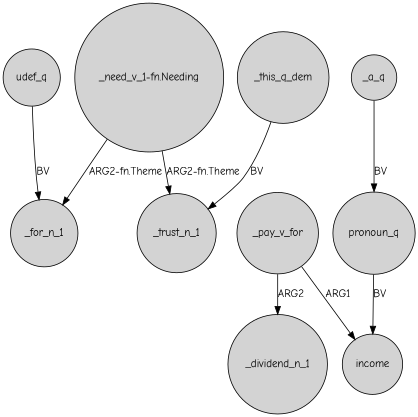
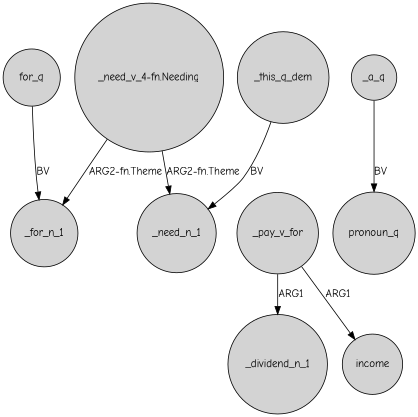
node "udef_q": label "udef_q" -> "for_q"
node "_need_v_1-fn.Needing": label "_need_v_1-fn.Needing" -> "_need_v_4-fn.Needing"
node "_trust_n_1": label "_trust_n_1" -> "_need_n_1"
edge "_pay_v_for" -> "_dividend_n_1": label "ARG2" -> "ARG1"
edge "pronoun_q" -> "income": removed, label "BV"
